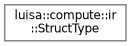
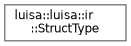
node "luisa::compute::ir ::StructType": label "luisa::compute::ir ::StructType" -> "luisa::luisa::ir ::StructType"
